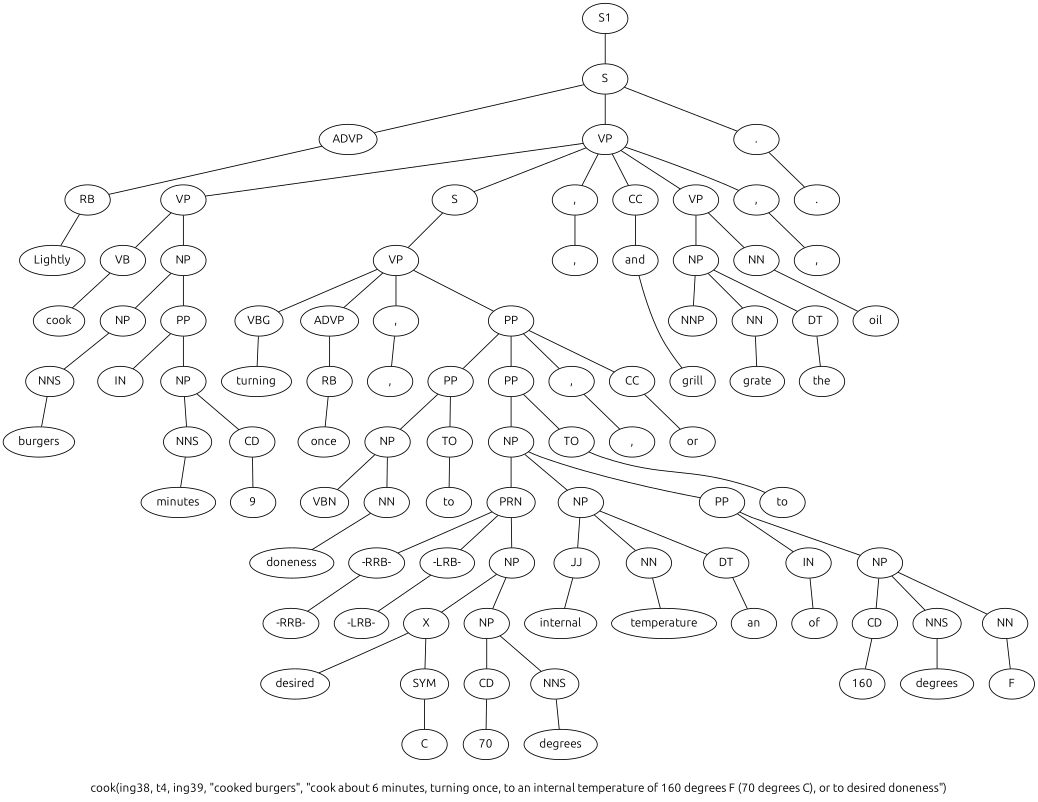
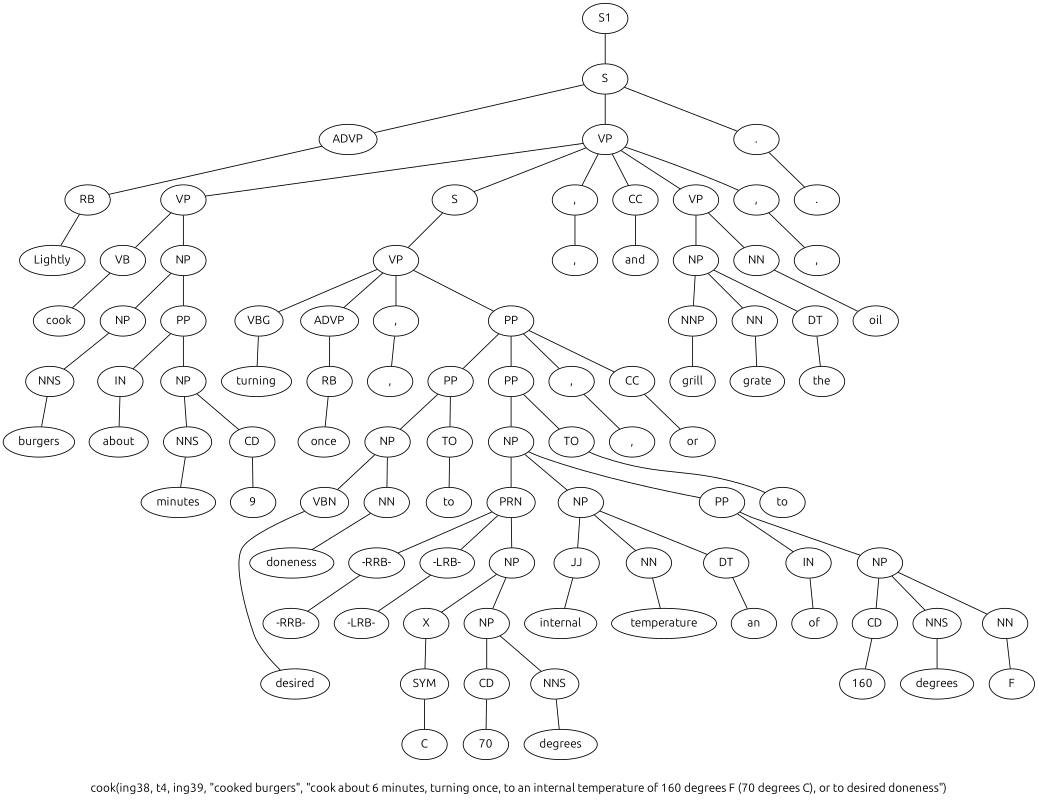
edge "and" -- "grill": now "NNP" -- "grill"
node "about": added
edge "X" -- "desired": now "VBN" -- "desired"
